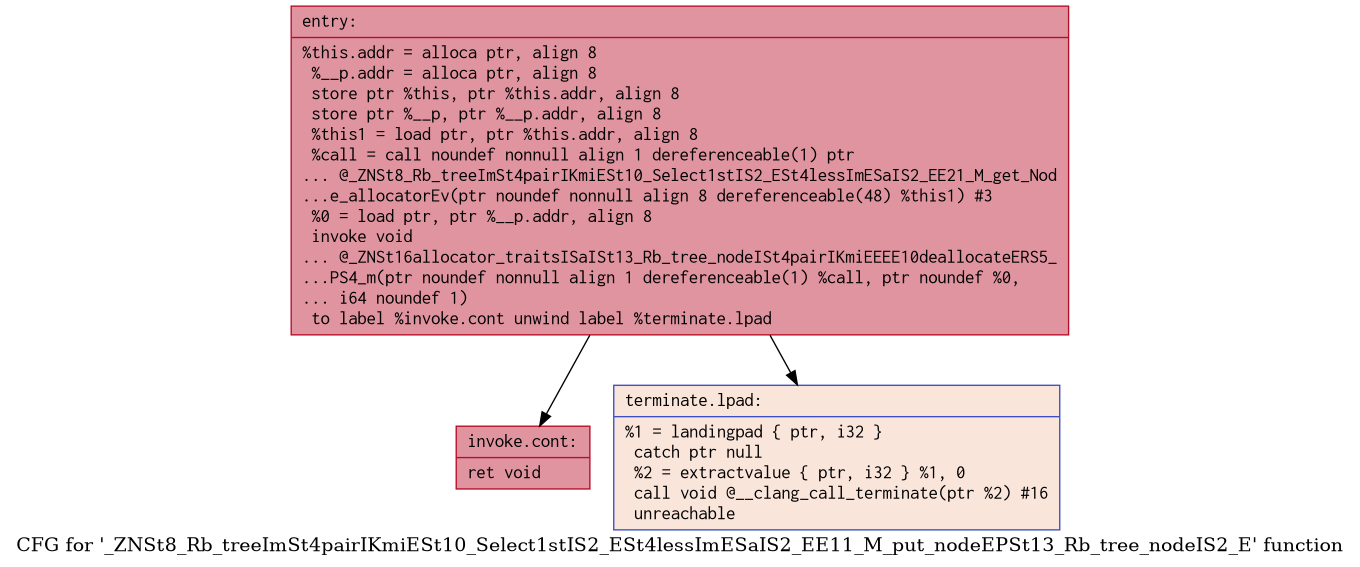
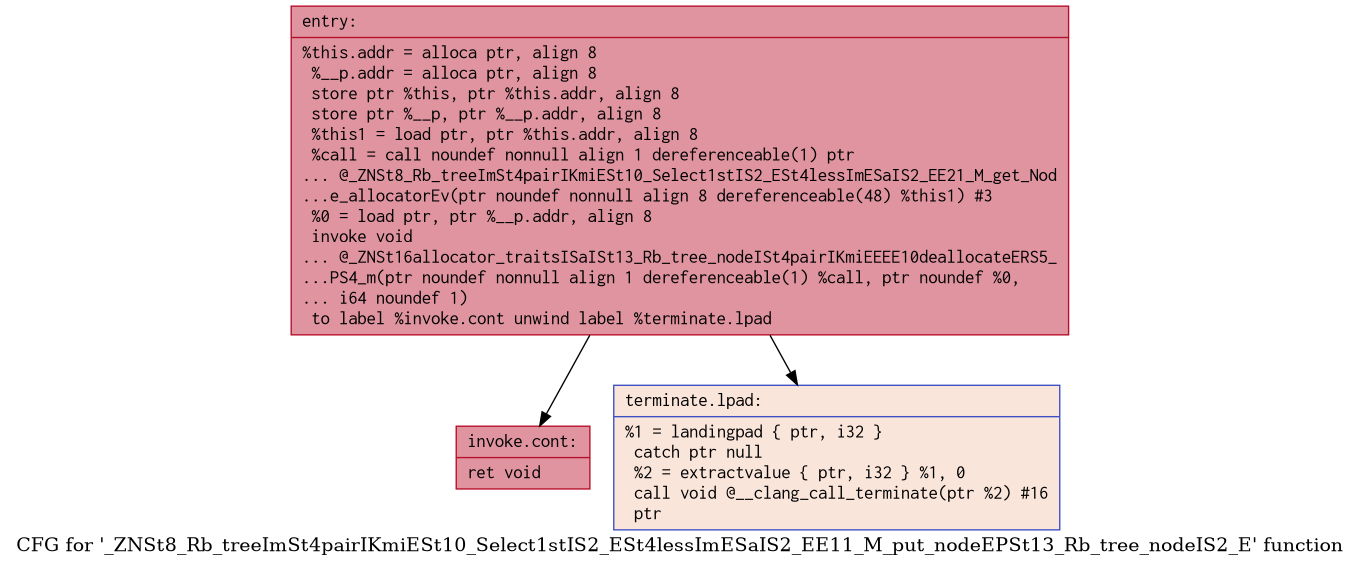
node "terminate.lpad:": text "unreachable" -> "ptr"
